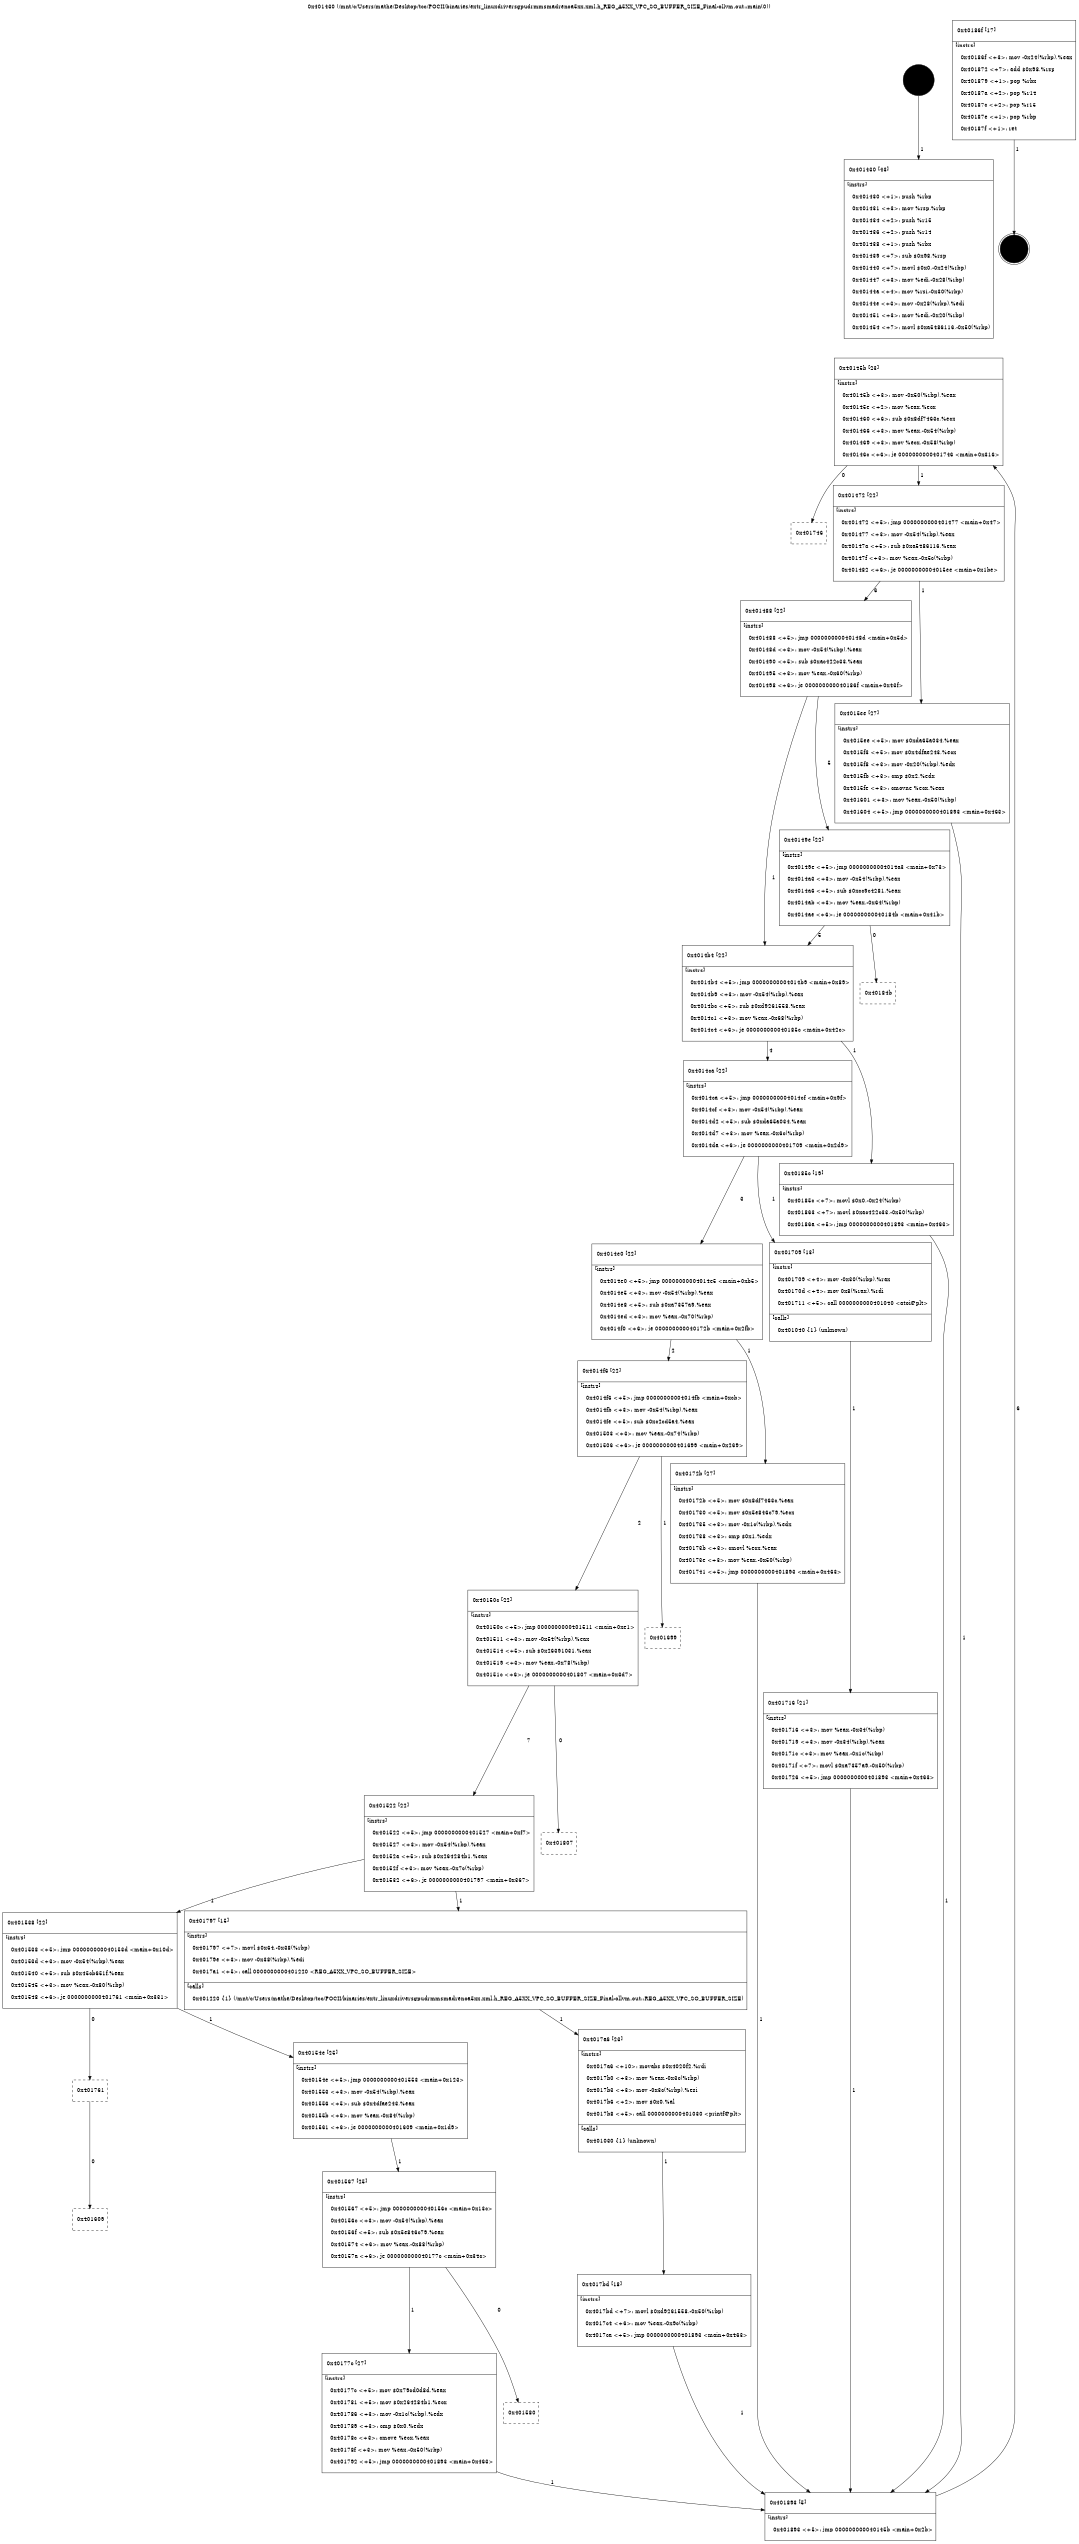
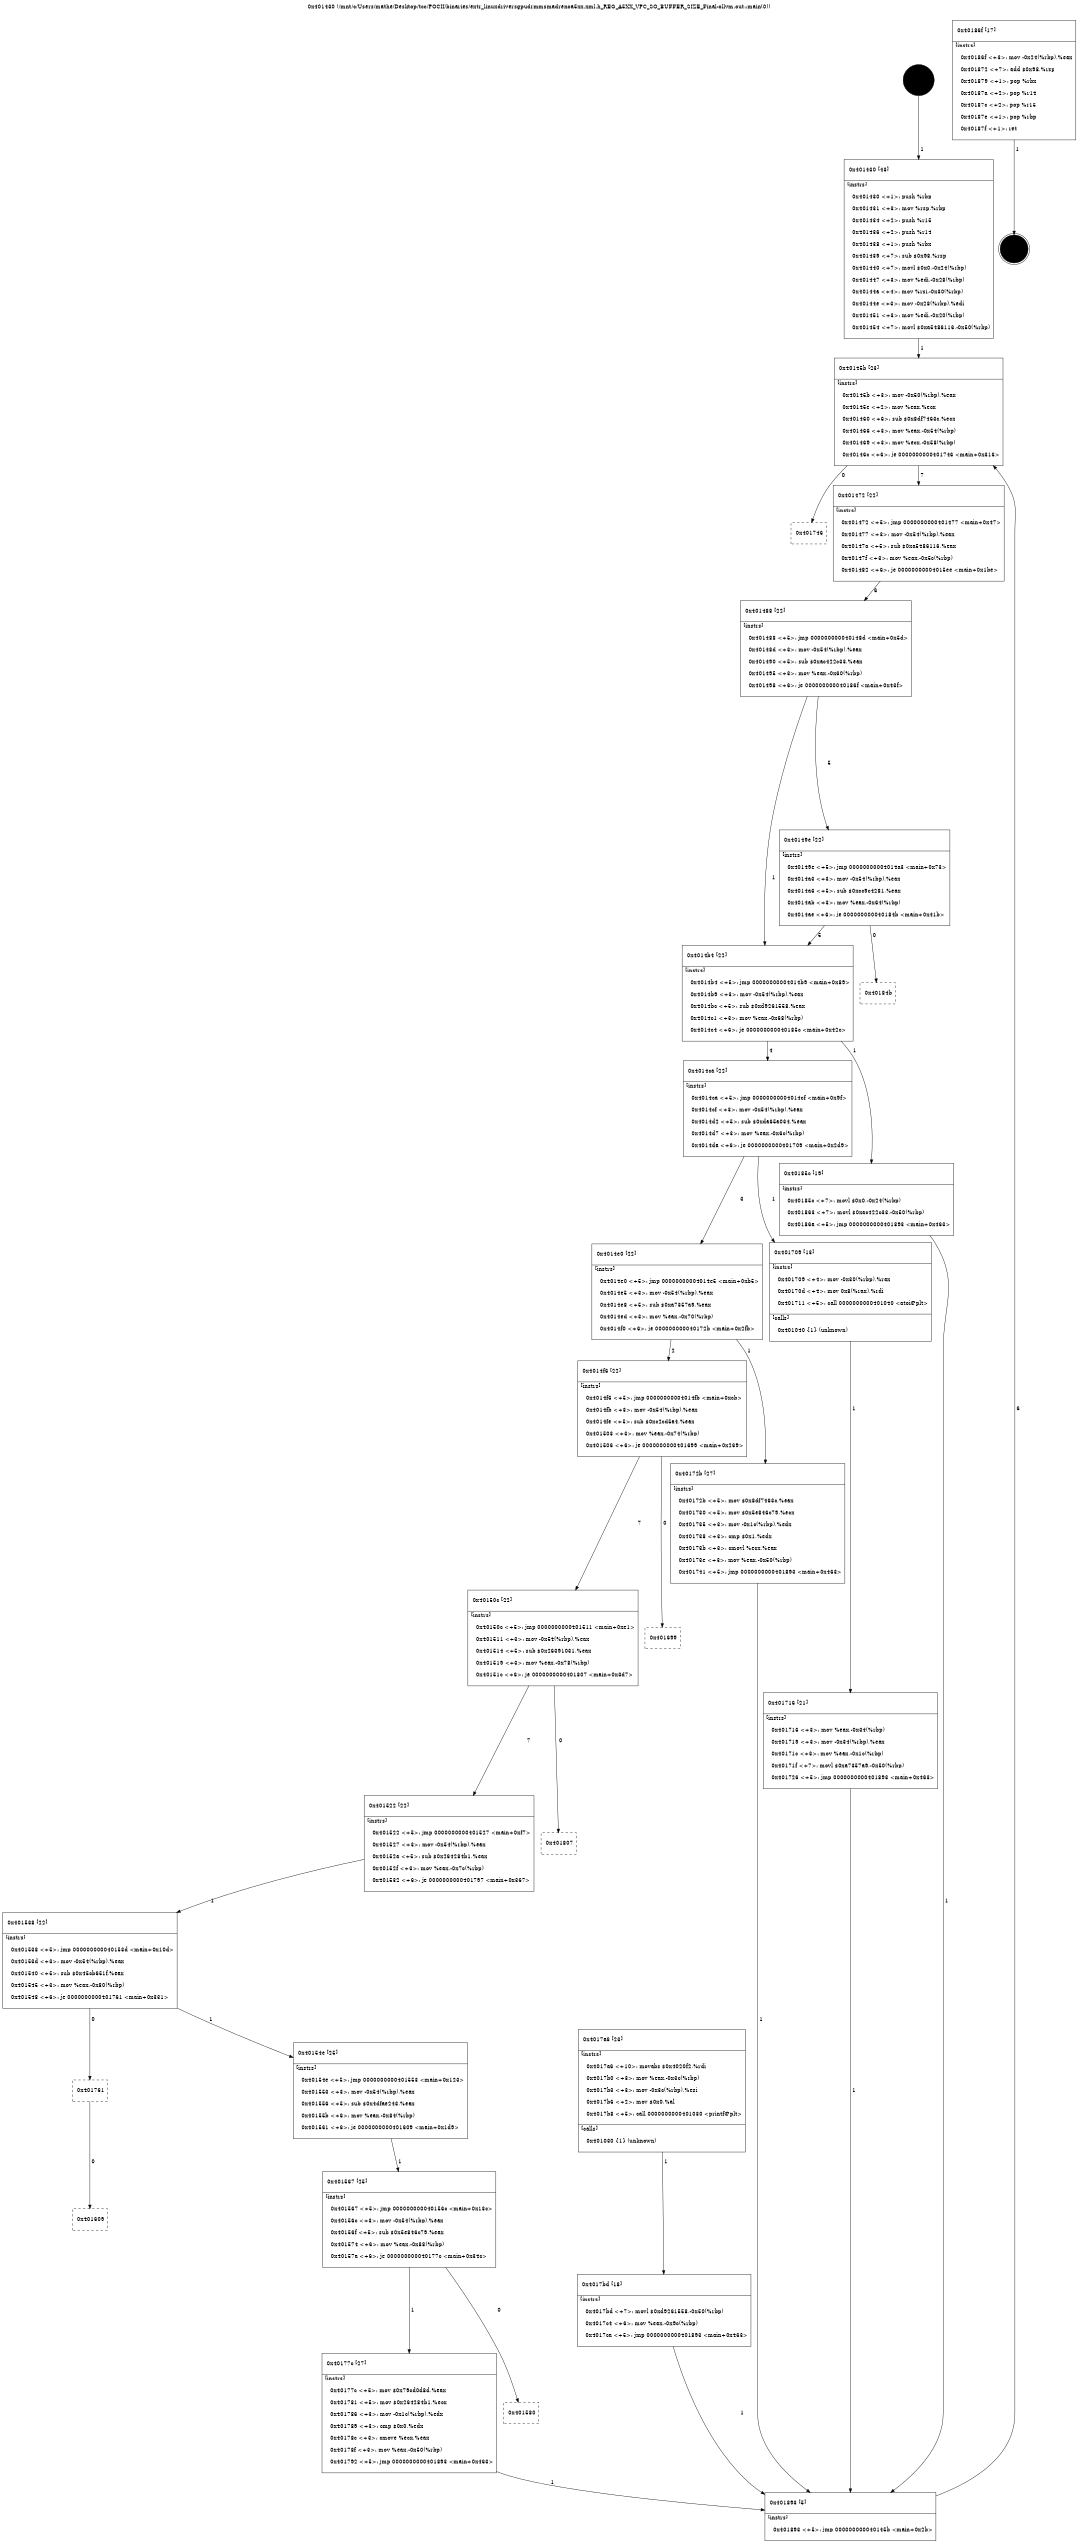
edge "0x401430 [43]" -> "0x40145b [23]": added, label "1"
edge "0x40145b [23]" -> "0x401472 [22]": label " 1" -> " 7"
node "0x4015ee [27]": removed
edge "0x4014f6 [22]" -> "0x40150c [22]": label " 2" -> " 7"
edge "0x4014f6 [22]" -> "0x401699": label " 1" -> " 0"
node "0x401797 [15]": removed
